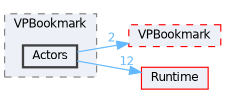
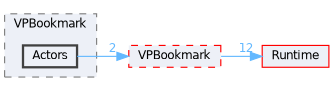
edge "Actors" -> "Runtime": now "VPBookmark" -> "Runtime"
